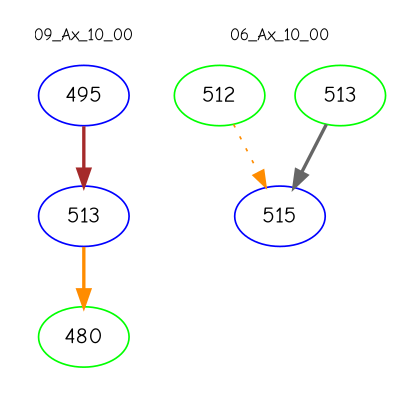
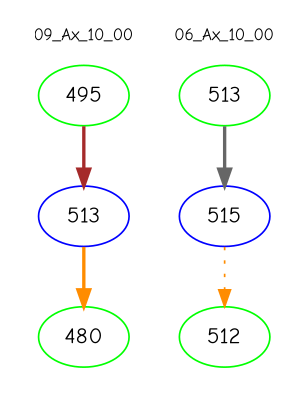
node "495": color blue -> green
edge "512" -> "515": reversed
